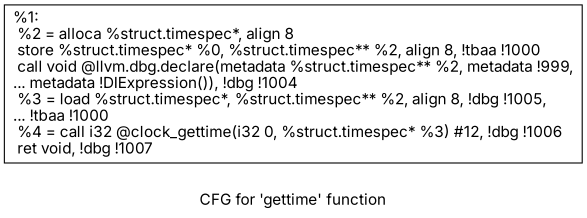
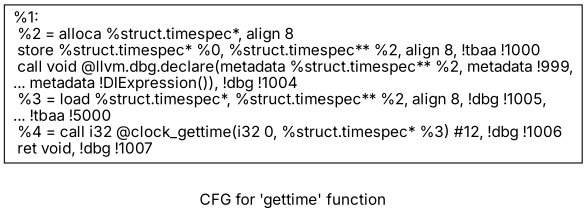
node "%1:": text "... !tbaa !1000" -> "... !tbaa !5000"
